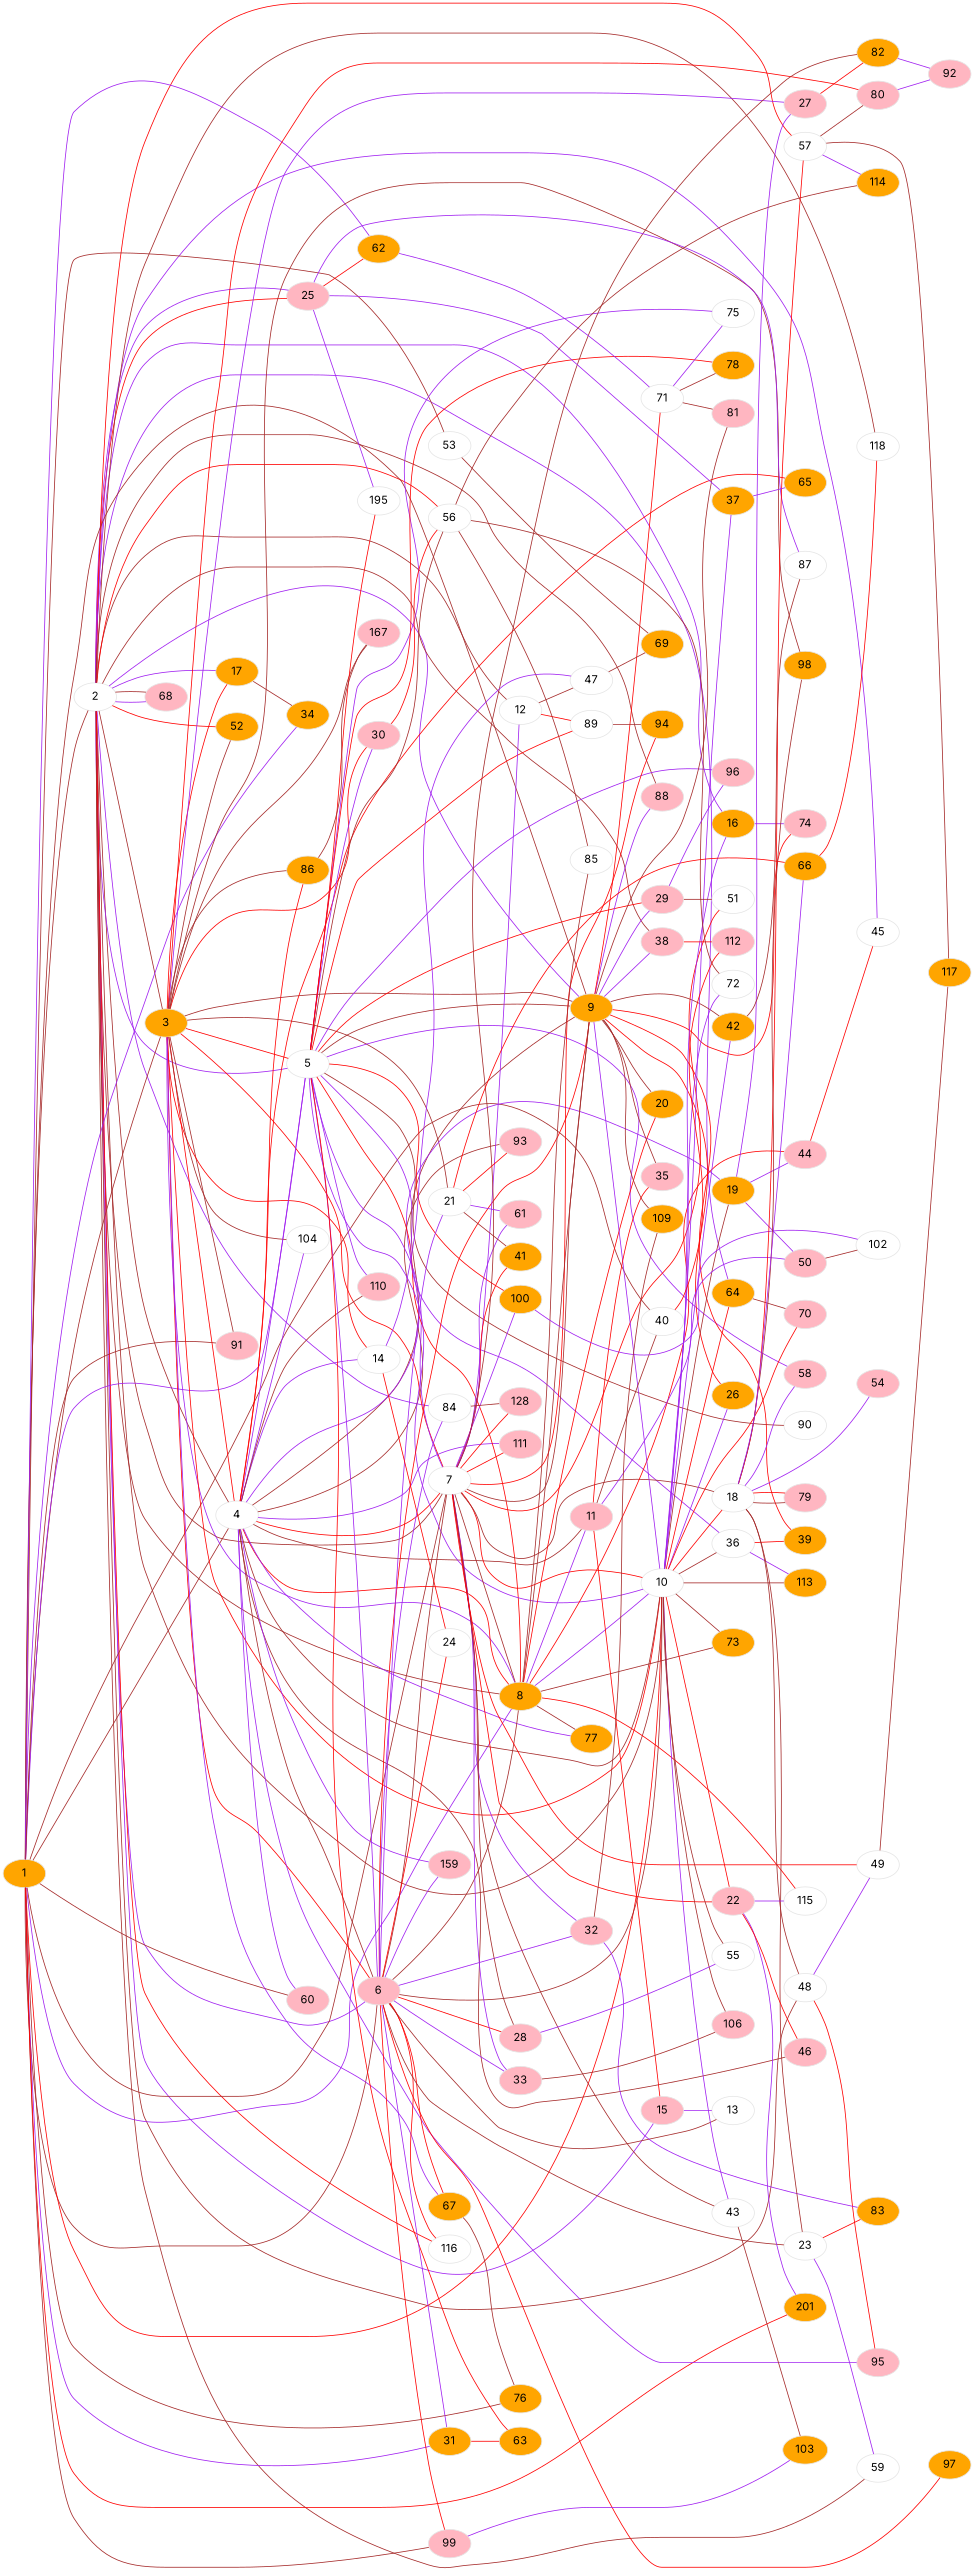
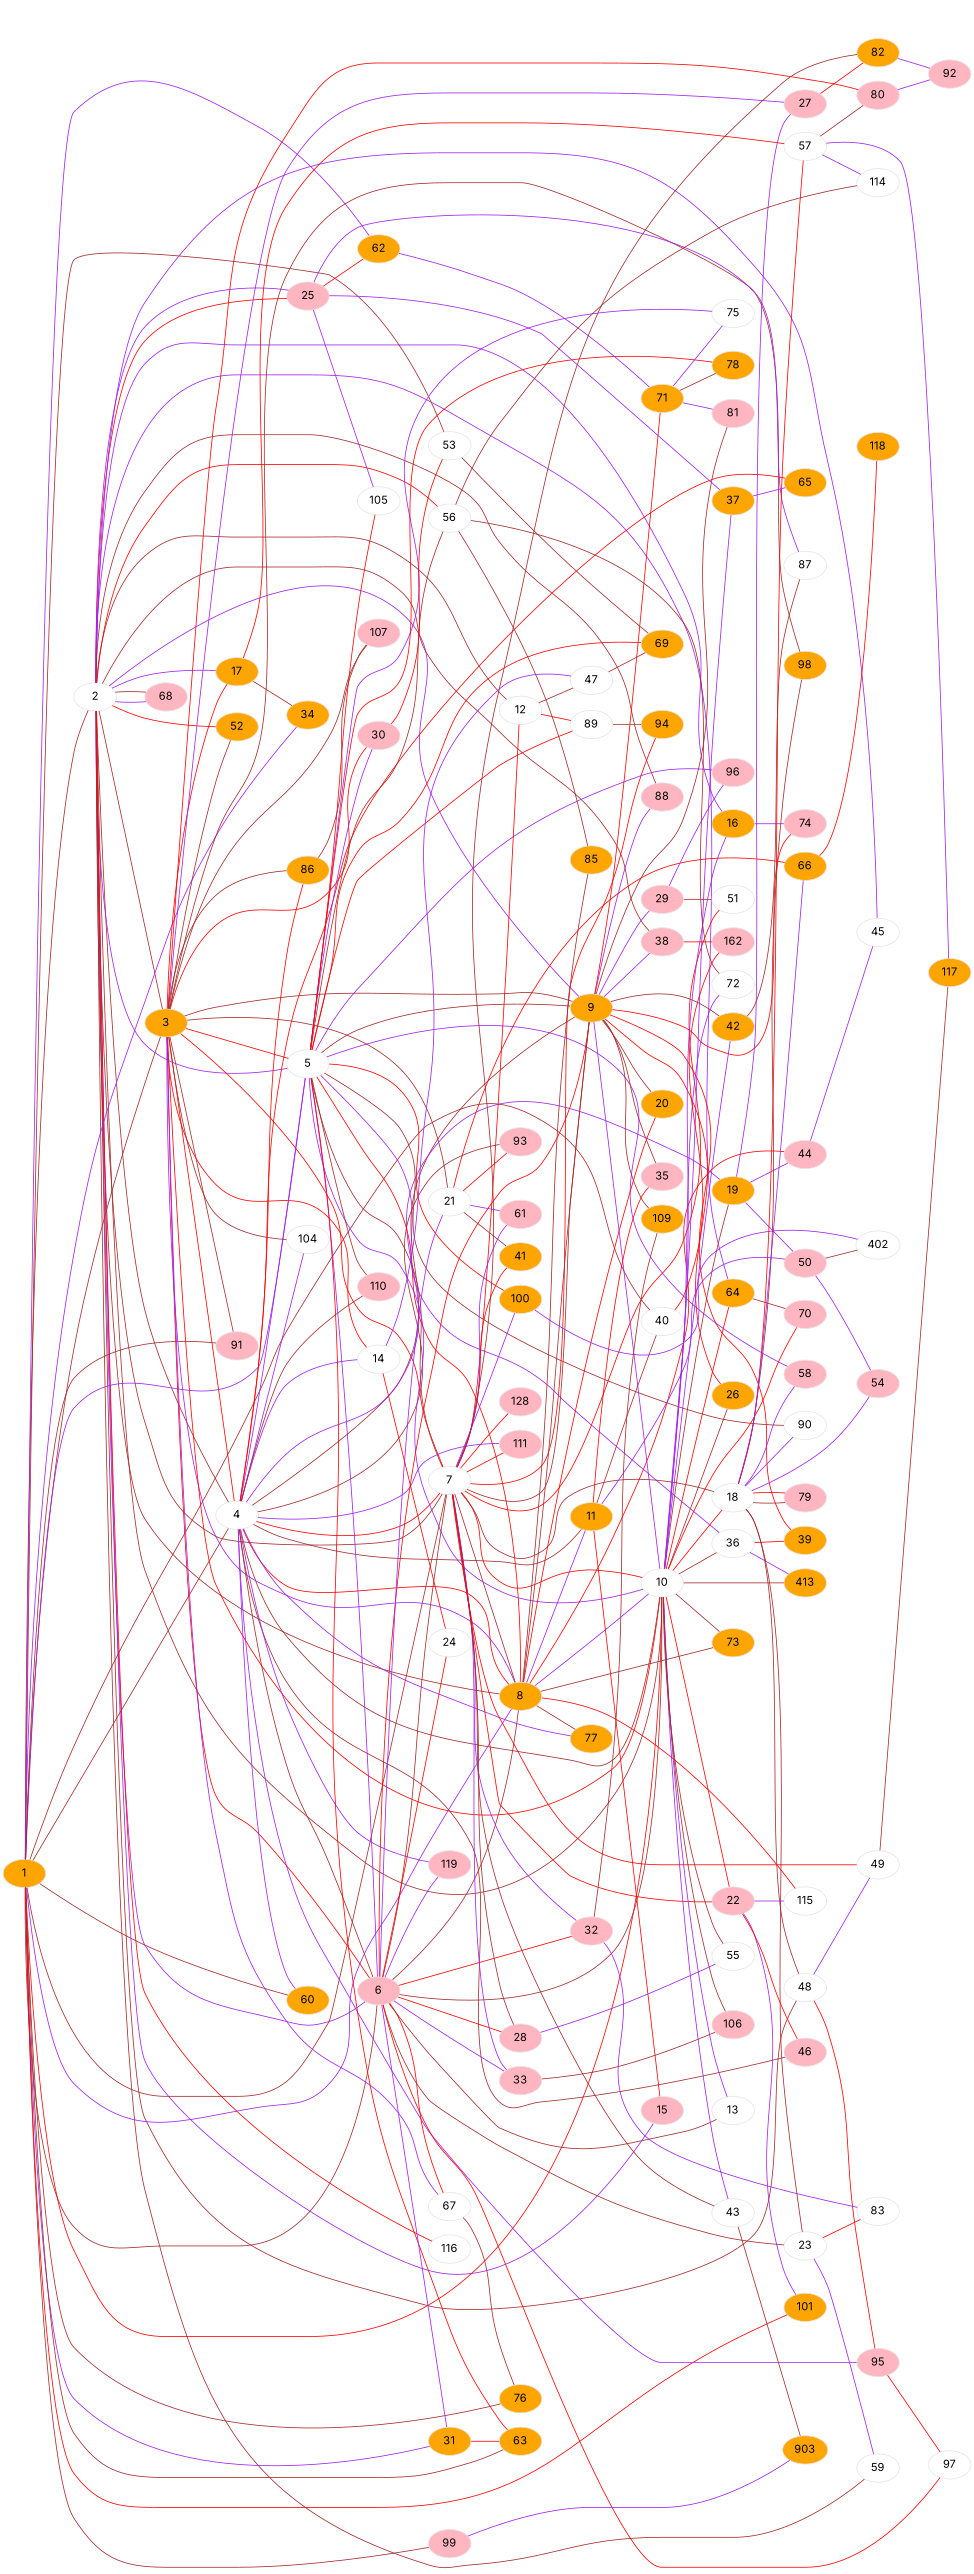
edge "118" -- "2": removed
edge "57" -- "2": now "57" -- "17"
node "114": fillcolor orange -> white
node "71": fillcolor white -> orange
edge "71" -- "81": color brown -> purple
node "118": fillcolor white -> orange
node "195": label "195" -> "105"
edge "57" -- "117": color brown -> purple
node "167": label "167" -> "107"
edge "56" -- "30": now "53" -- "30"
edge "9" -- "1": now "63" -- "1"
node "85": fillcolor white -> orange
node "112": label "112" -> "162"
edge "29" -- "5": now "69" -- "5"
edge "45" -- "44": color red -> purple
edge "12" -- "7": color purple -> red
edge "5" -- "110": color purple -> brown
edge "5" -- "7": color purple -> brown
node "102": label "102" -> "402"
edge "50" -- "54": added
node "84": removed
edge "90" -- "18": added
edge "26" -- "10": color purple -> brown
node "11": fillcolor lightpink -> orange
node "113": label "113" -> "413"
node "159": label "159" -> "119"
edge "32" -- "6": color purple -> red
node "60": fillcolor lightpink -> orange
edge "15" -- "13": now "10" -- "13"
edge "6" -- "116": removed
node "67": fillcolor orange -> white
node "83": fillcolor orange -> white
edge "6" -- "99": removed
node "201": label "201" -> "101"
edge "95" -- "97": added
node "103": label "103" -> "903"
node "97": fillcolor orange -> white
